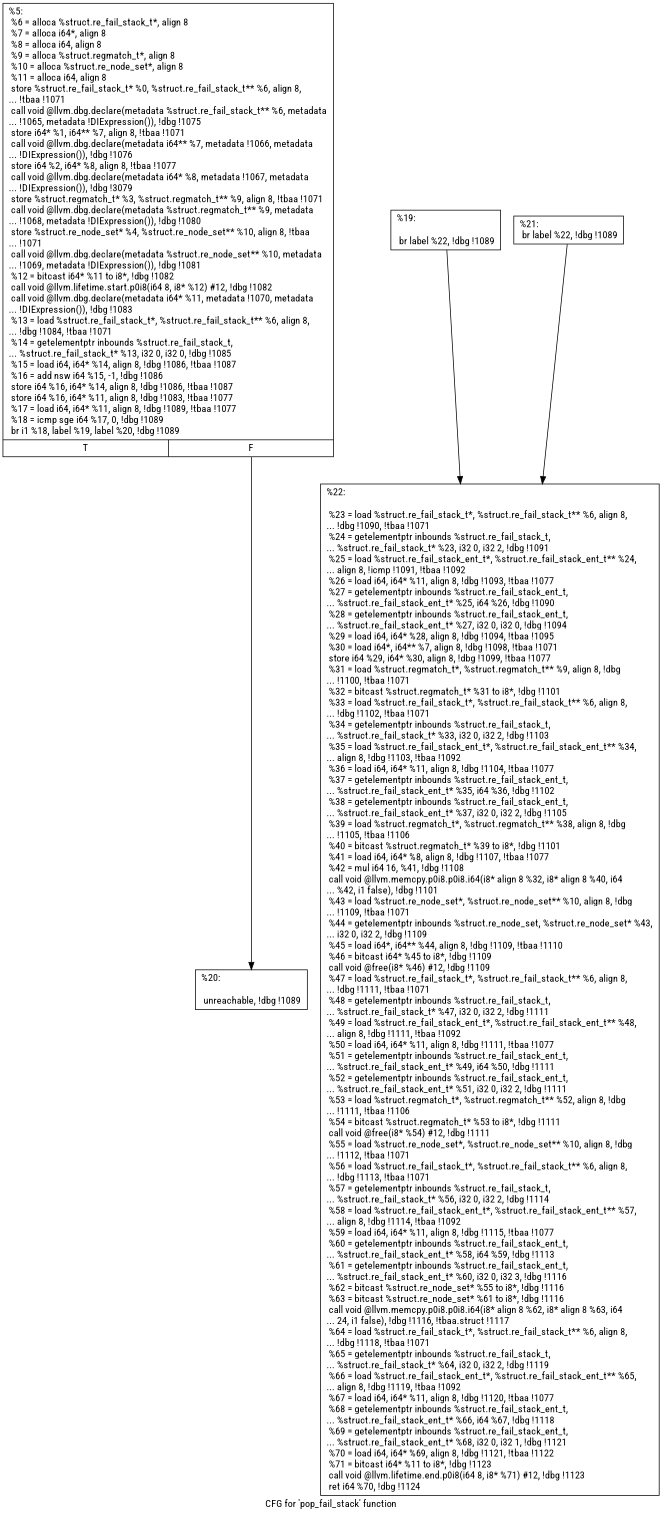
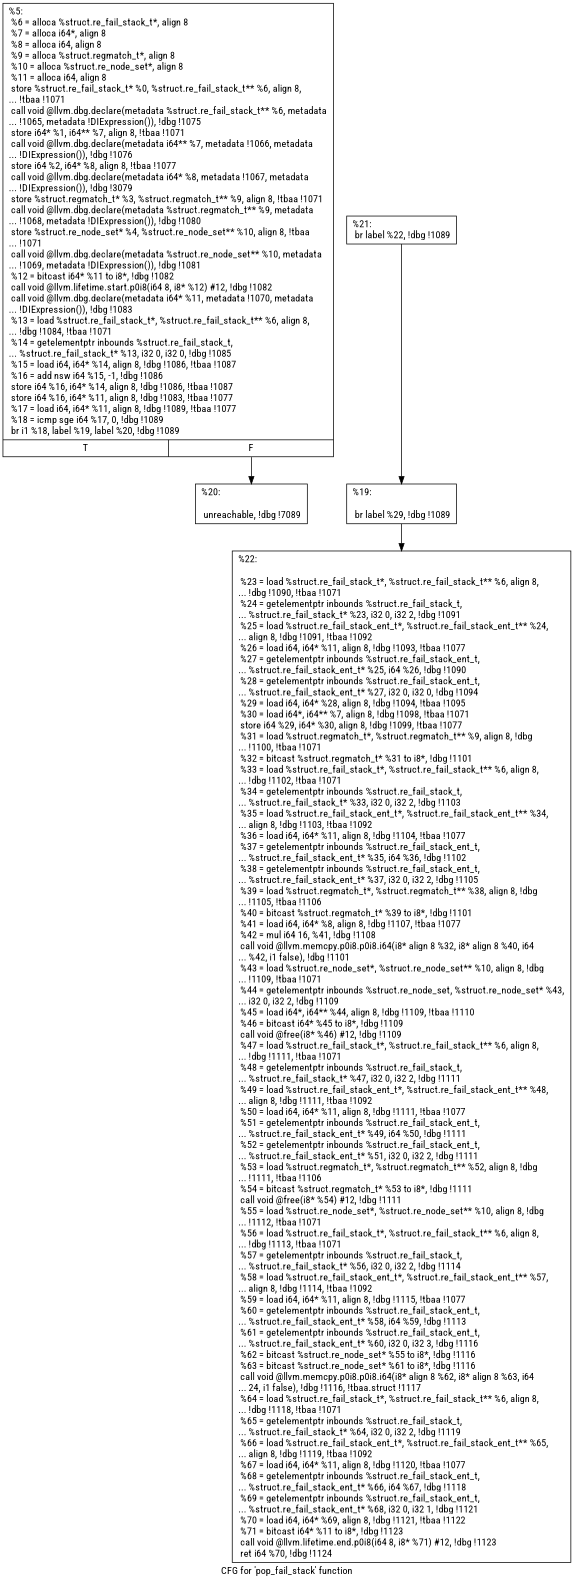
node "%19:": text "br label %22, !dbg !1089" -> "br label %29, !dbg !1089"
edge "%21:" -> "%22:": now "%21:" -> "%19:"
node "%22:": text "... align 8, !icmp !1091, !tbaa !1092" -> "... align 8, !dbg !1091, !tbaa !1092"
node "%20:": text "unreachable, !dbg !1089" -> "unreachable, !dbg !7089"
